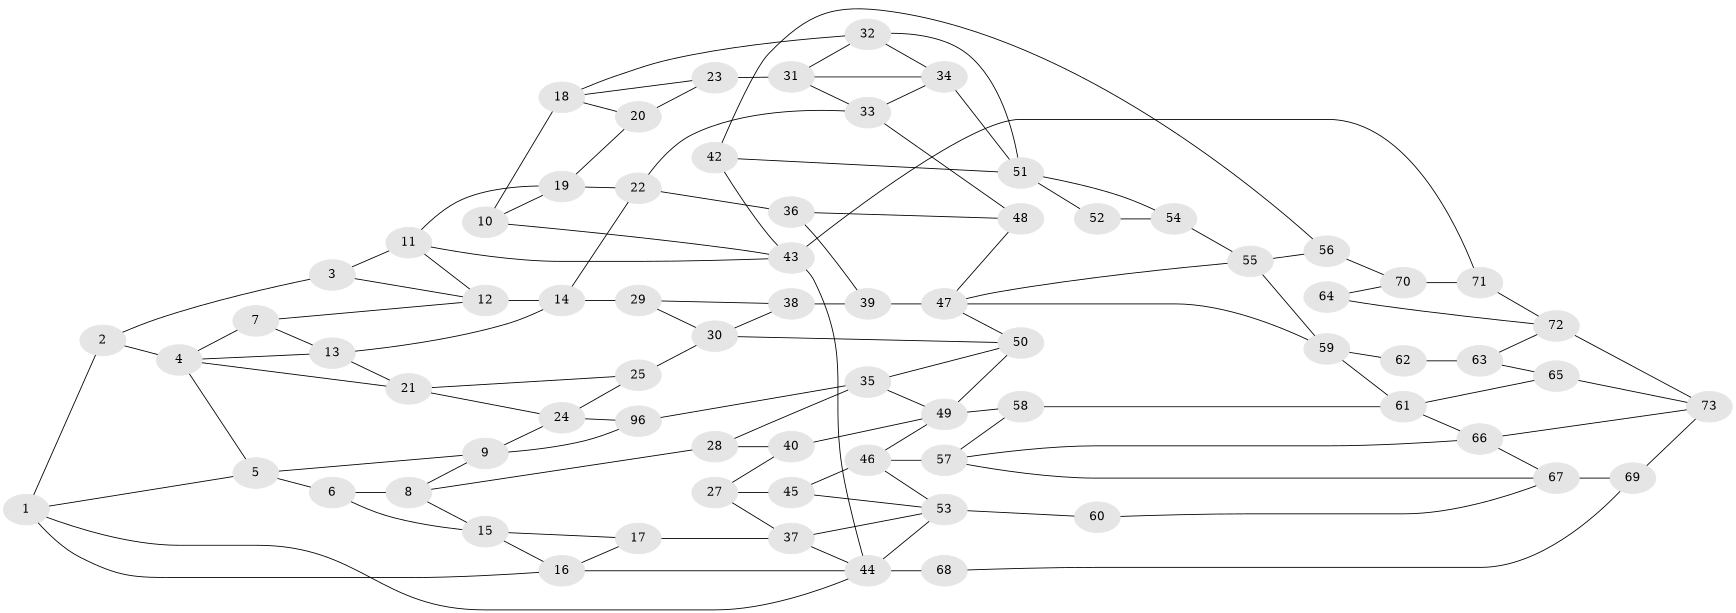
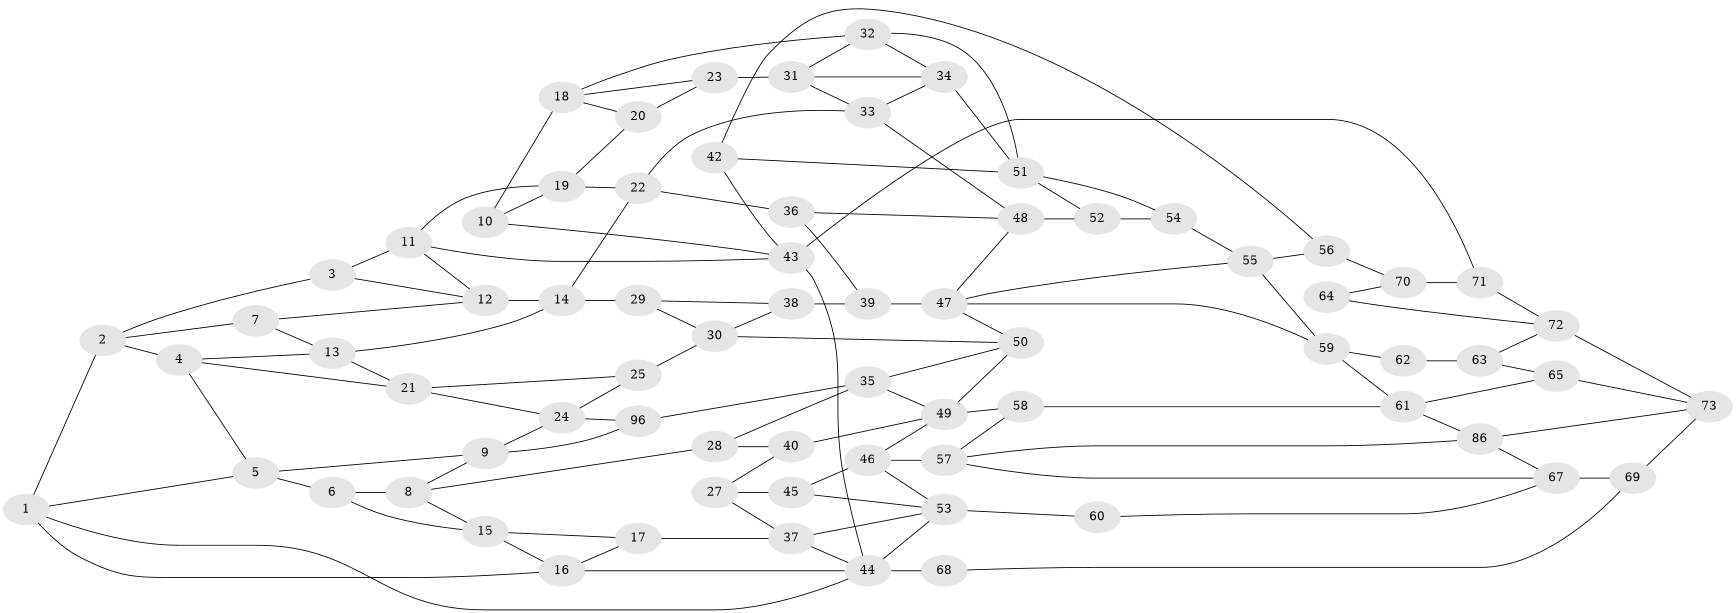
edge "48" -- "52": added
edge "7" -- "4": now "7" -- "2"
node "66": label "66" -> "86"
